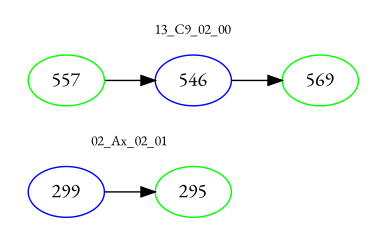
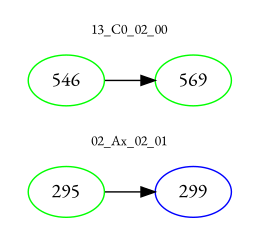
cluster "13_C9_02_00": label "13_C9_02_00" -> "13_C0_02_00"
node "557": removed
node "546": color blue -> green
edge "299" -> "295": reversed
